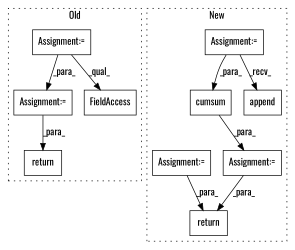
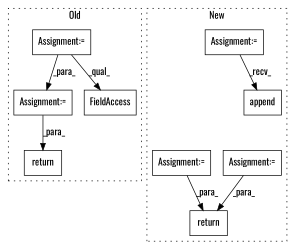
node "cumsum": removed
